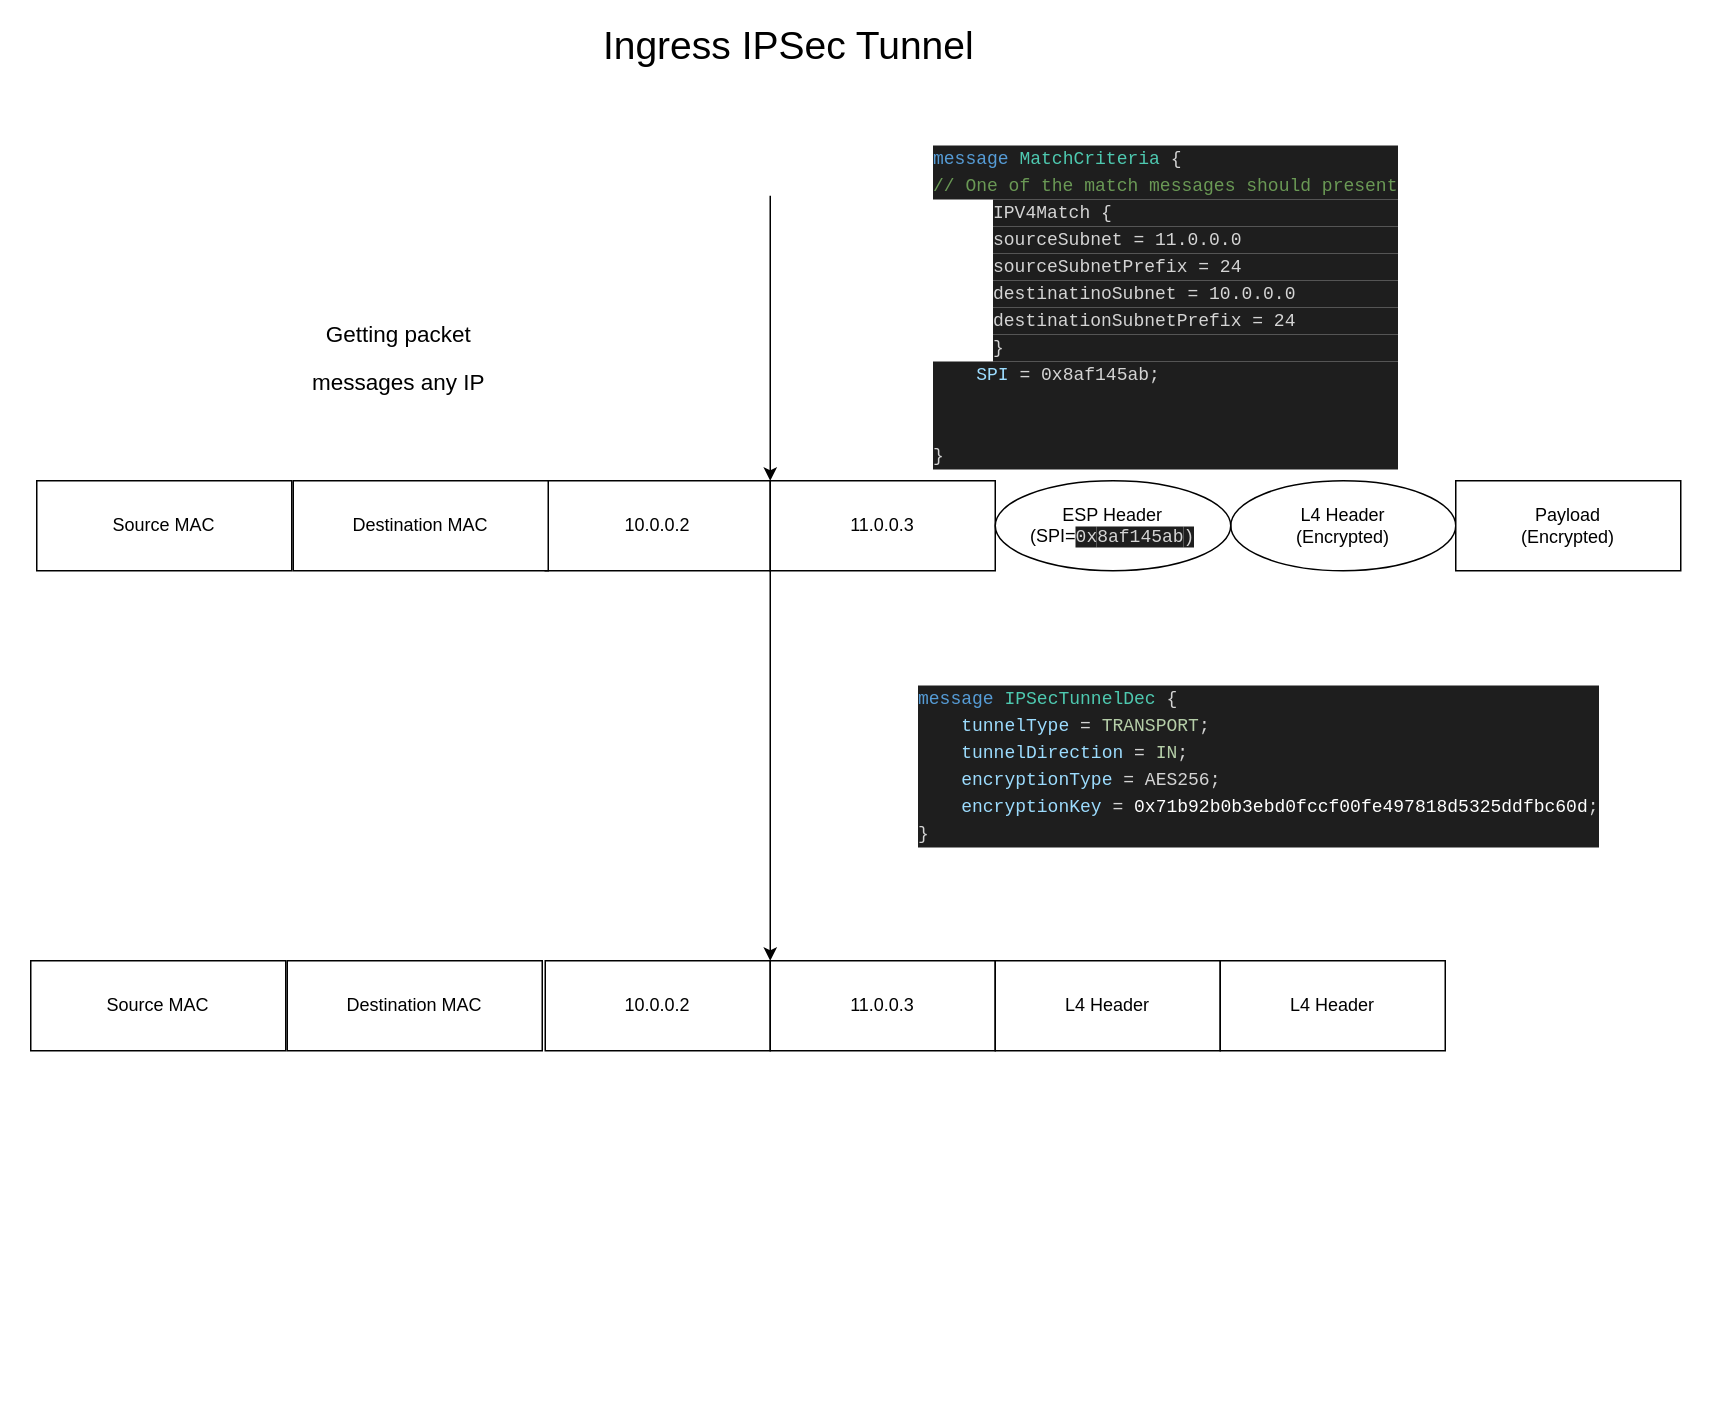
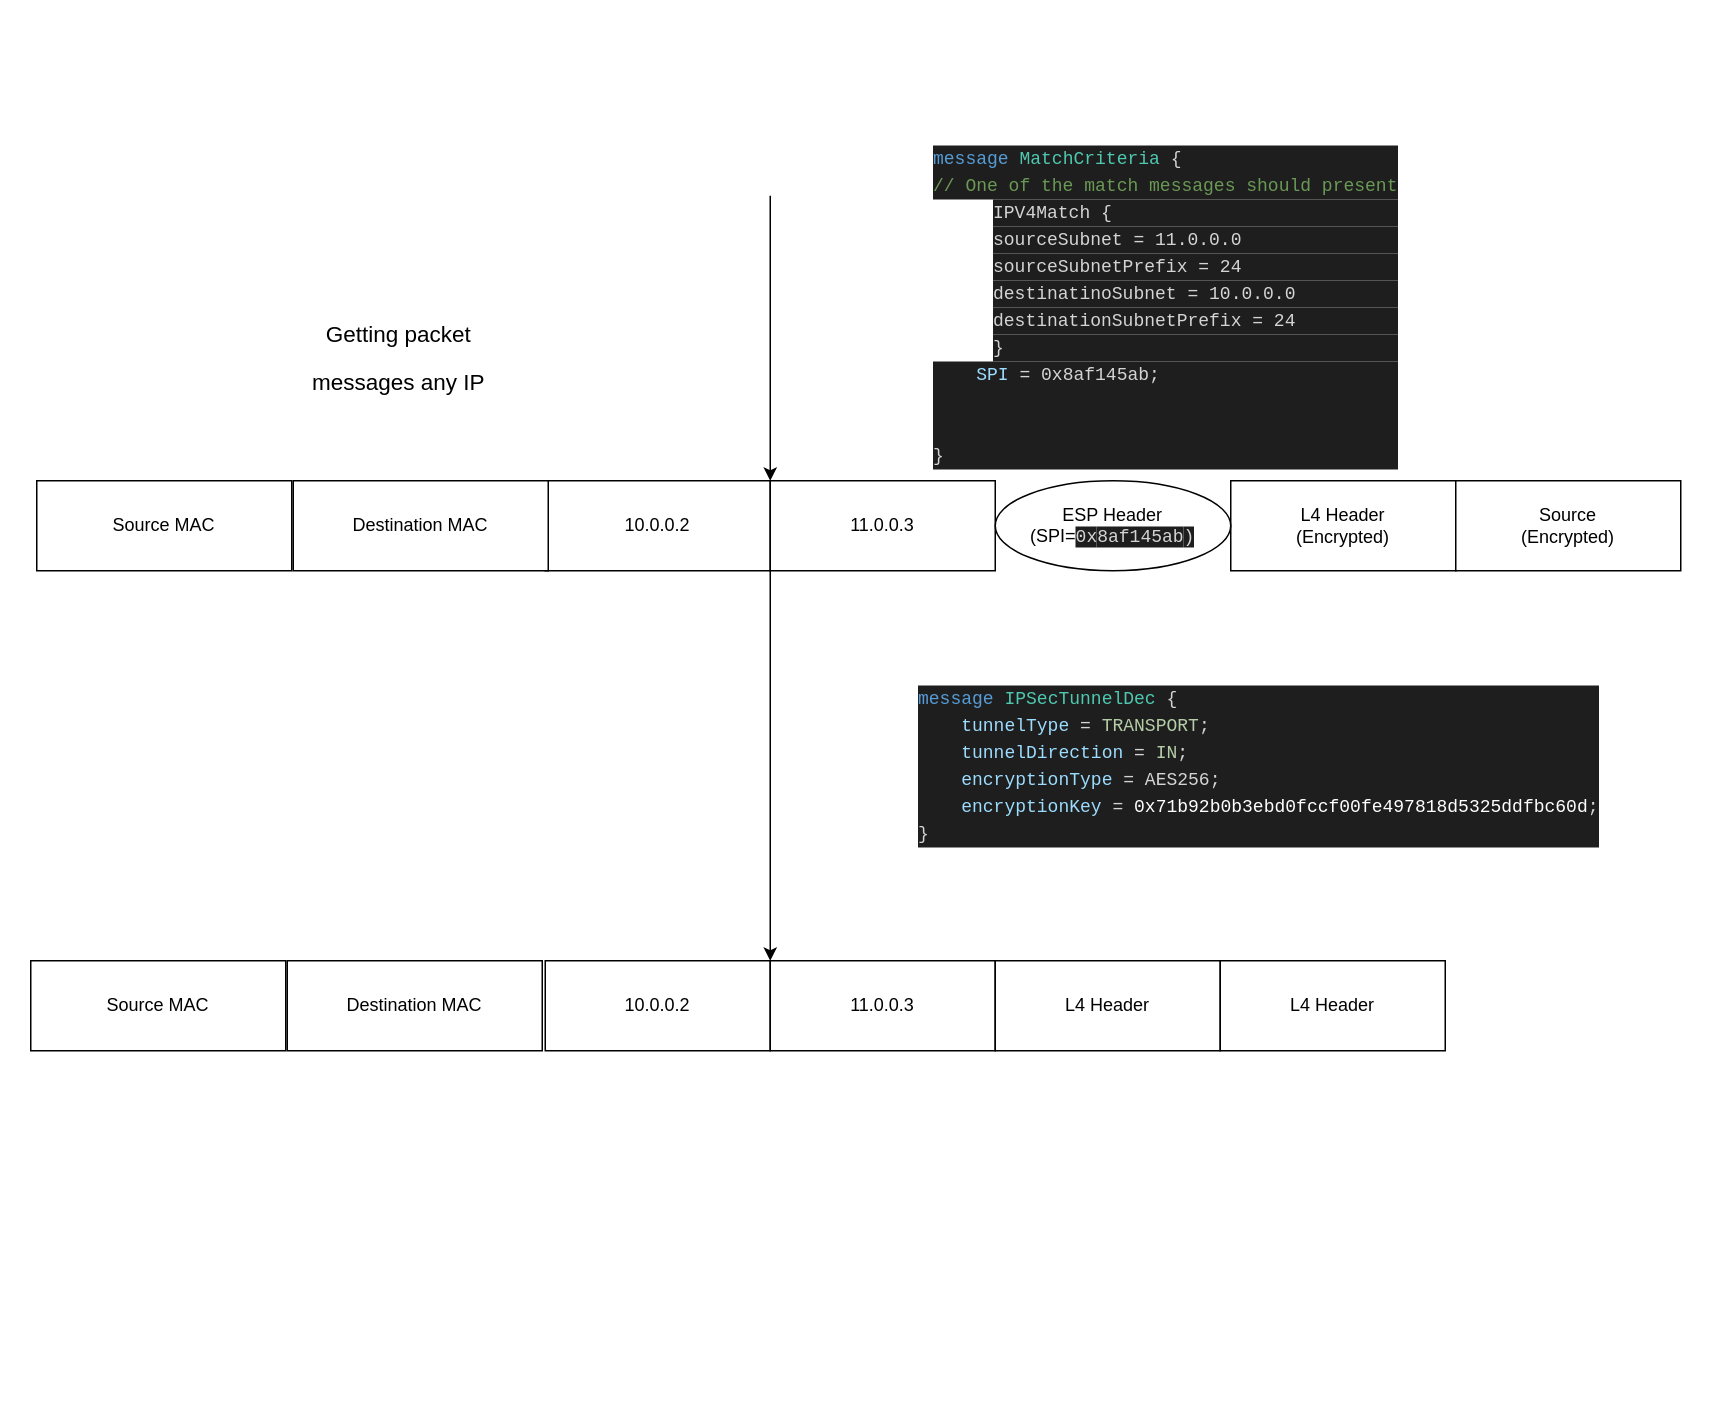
node "Ingress IPSec Tunnel": removed
node "L4 Header (Encrypted)": shape ellipse -> rectangle
node "Payload (Encrypted)": label "Payload (Encrypted)" -> "Source (Encrypted)"
